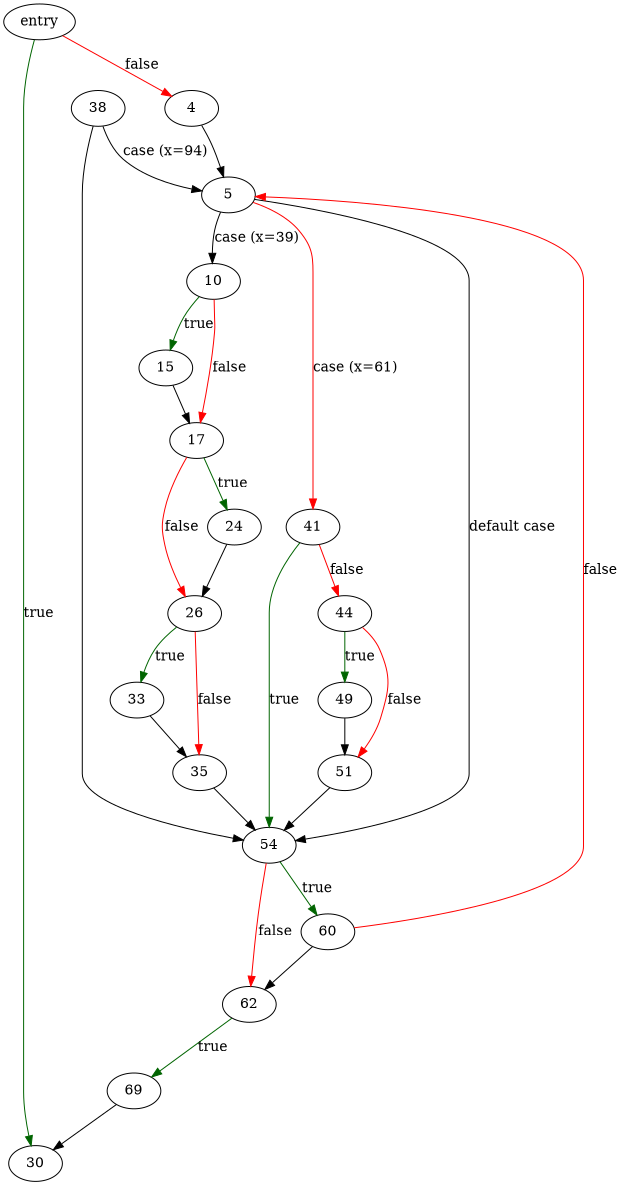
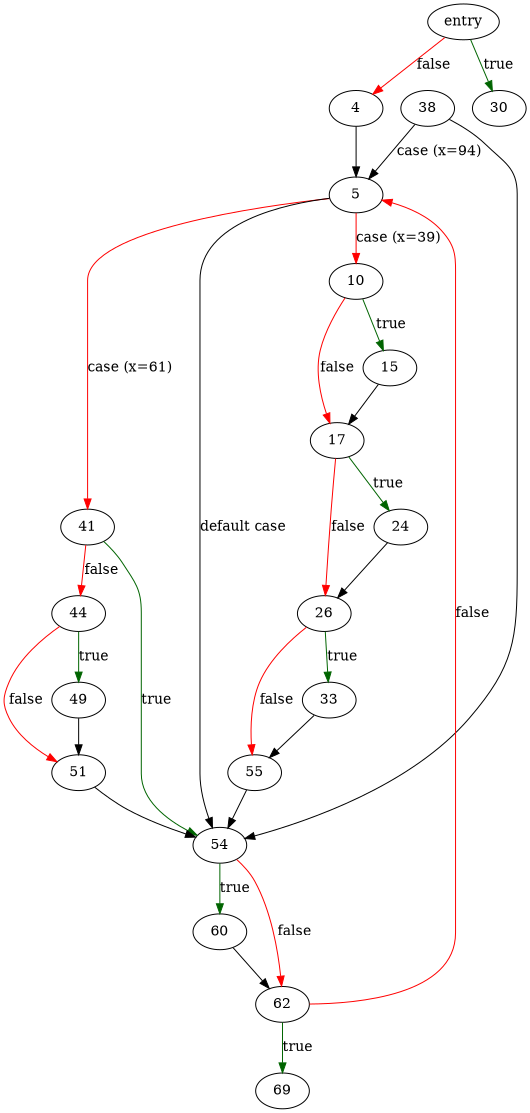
edge "5" -> "10": color black -> red
edge "60" -> "5": now "62" -> "5"
node "35": label "35" -> "55"
edge "69" -> "30": removed
